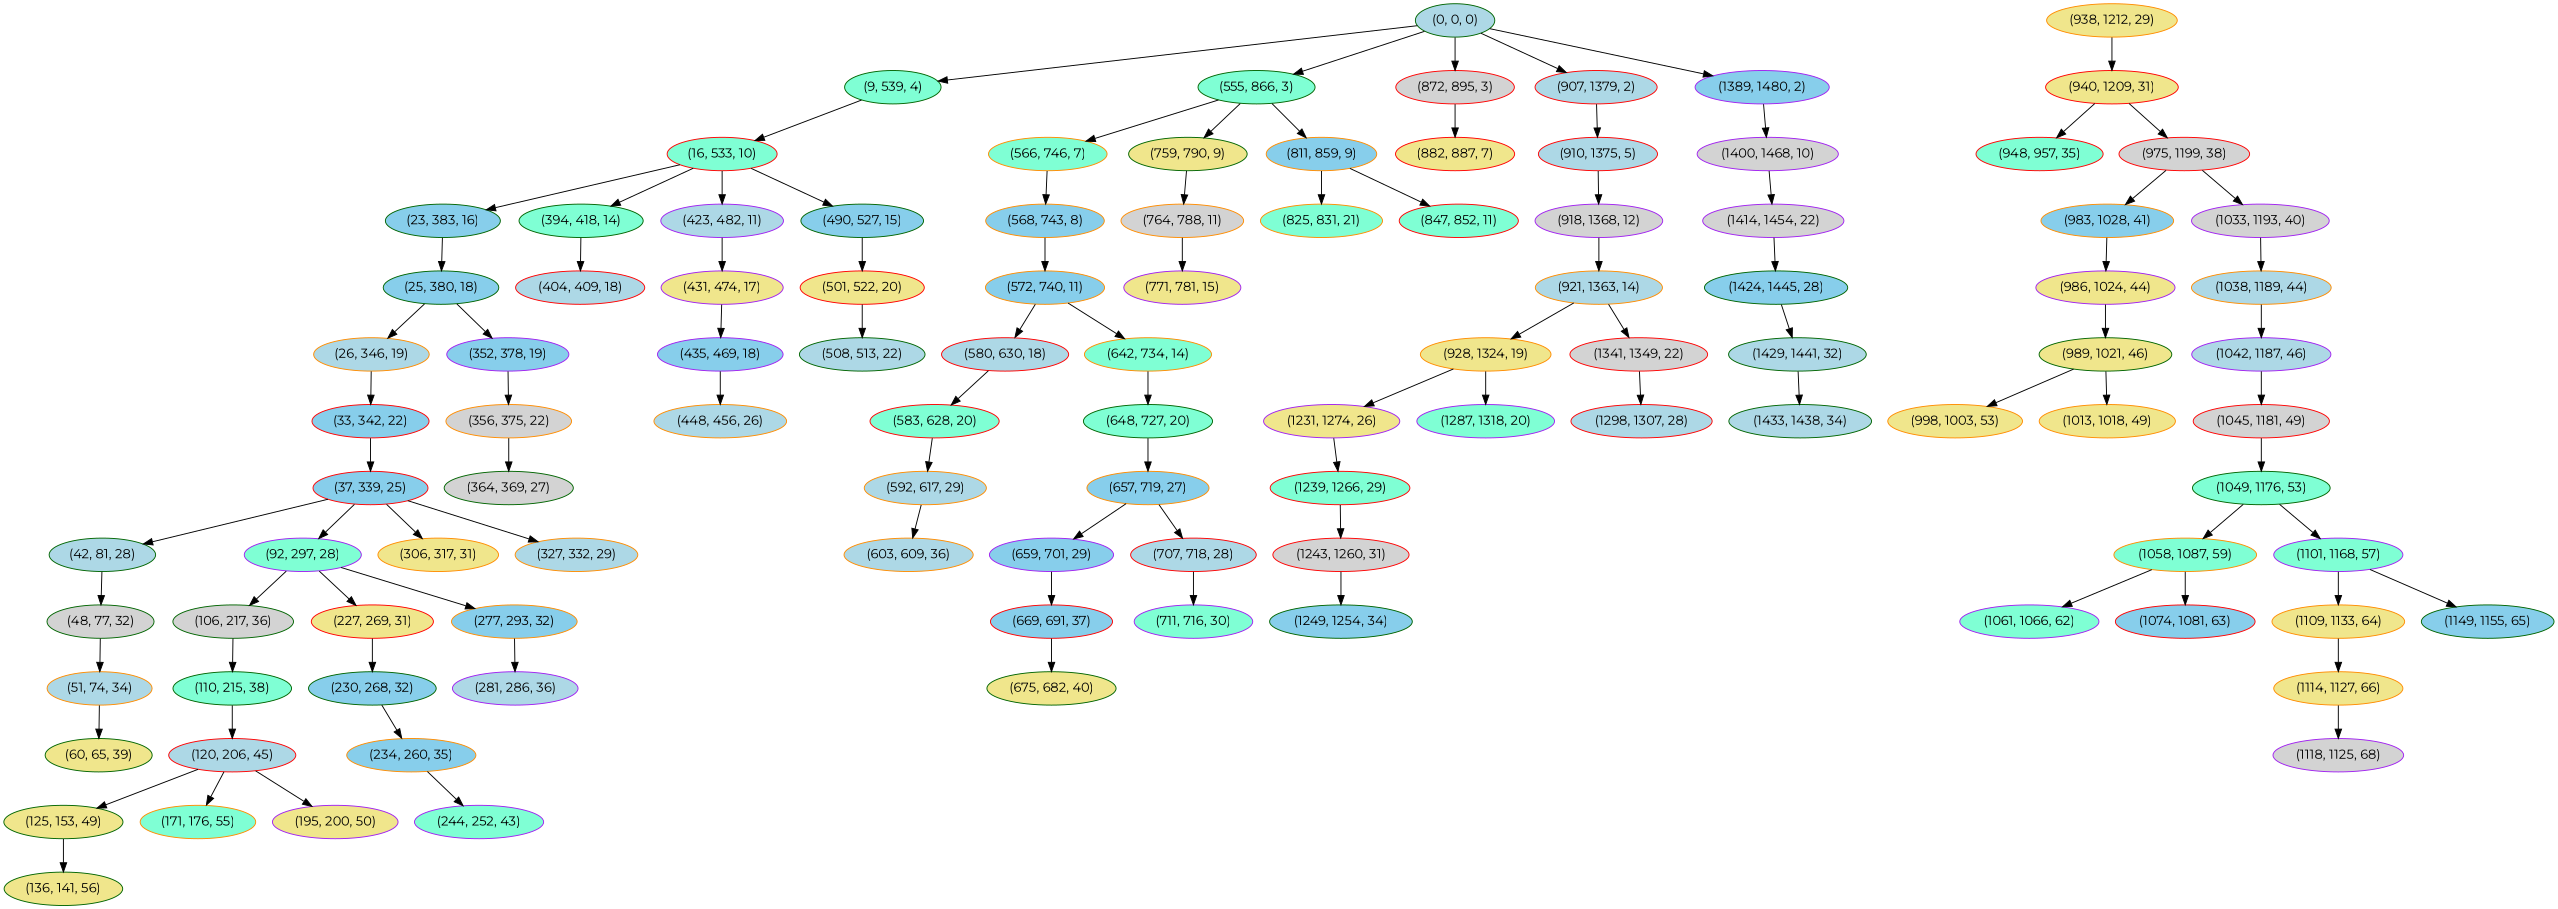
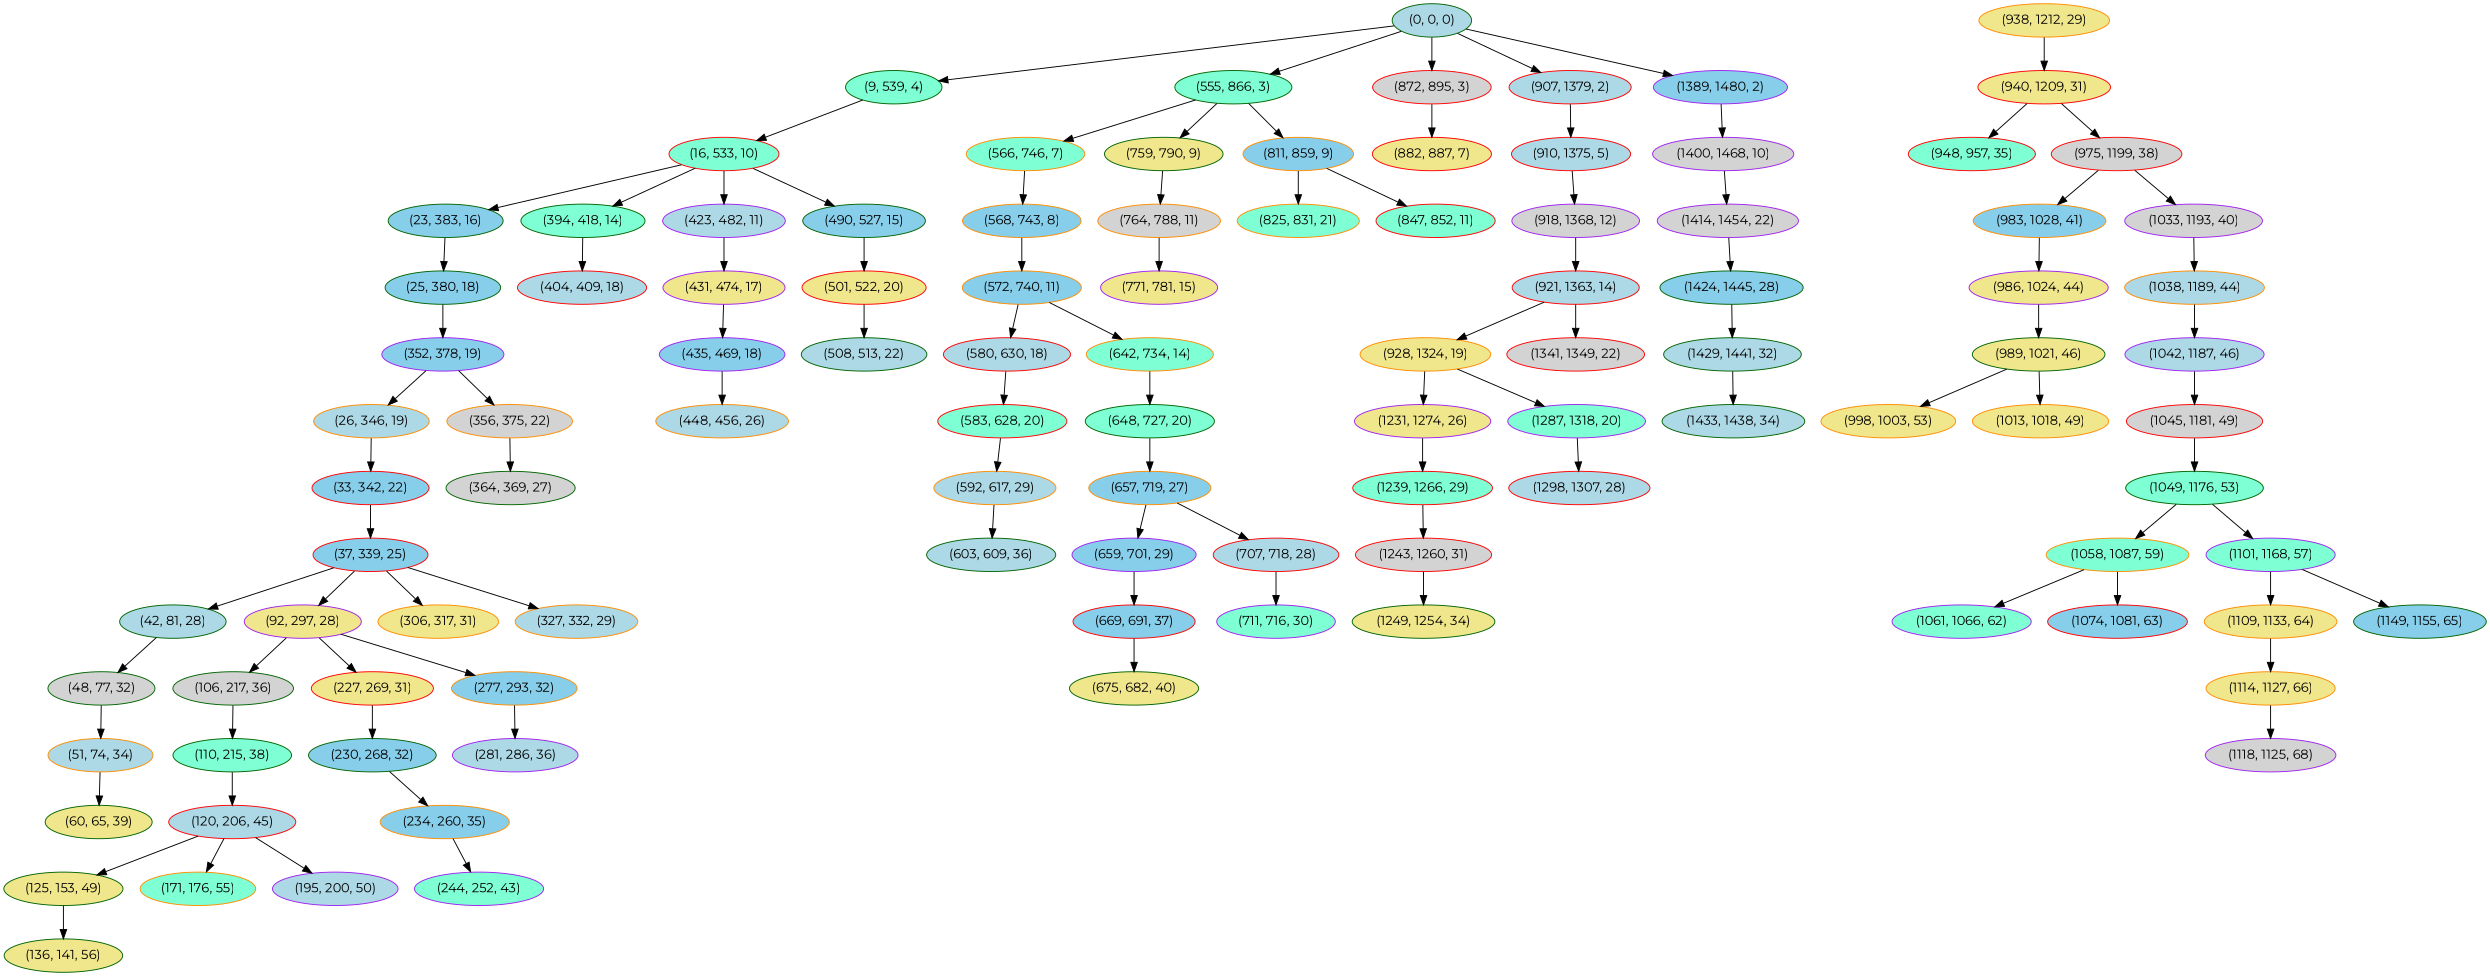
node "(921, 1363, 14)": color darkorange -> red
edge "(25, 380, 18)" -> "(26, 346, 19)": now "(352, 378, 19)" -> "(26, 346, 19)"
edge "(1341, 1349, 22)" -> "(1298, 1307, 28)": now "(1287, 1318, 20)" -> "(1298, 1307, 28)"
node "(92, 297, 28)": fillcolor aquamarine -> khaki
node "(603, 609, 36)": color darkorange -> darkgreen
node "(1249, 1254, 34)": fillcolor skyblue -> khaki
node "(195, 200, 50)": fillcolor khaki -> lightblue
